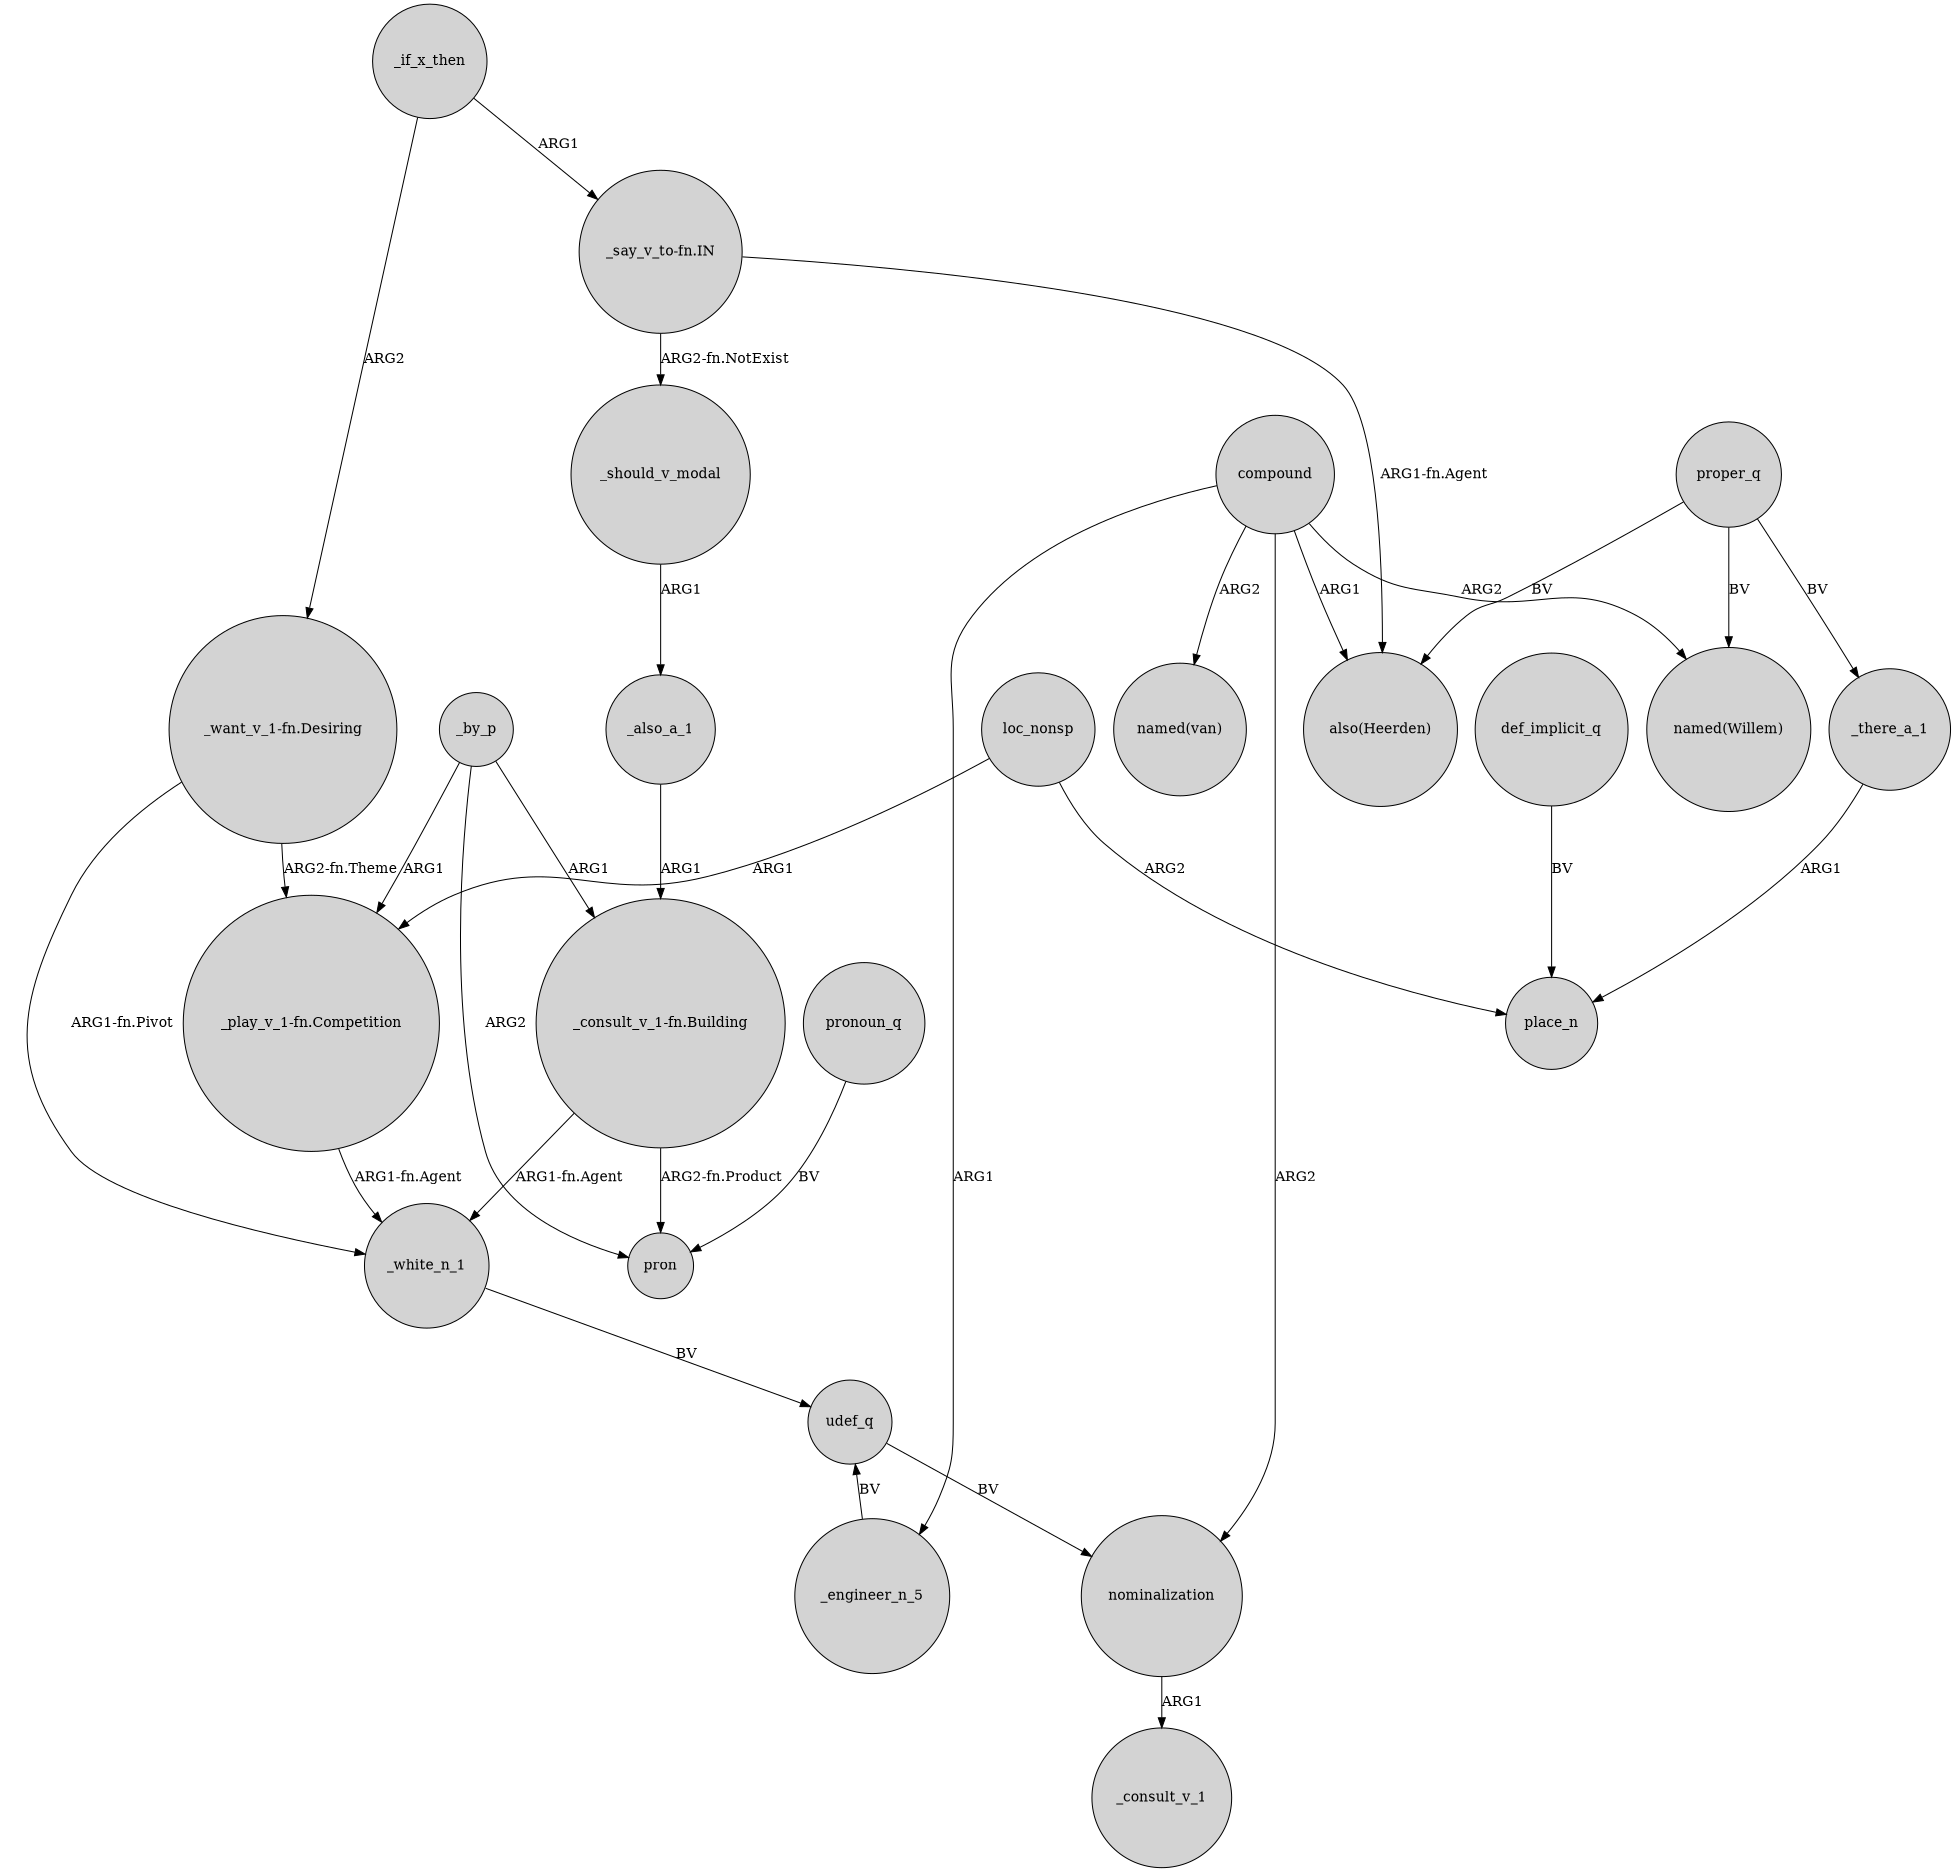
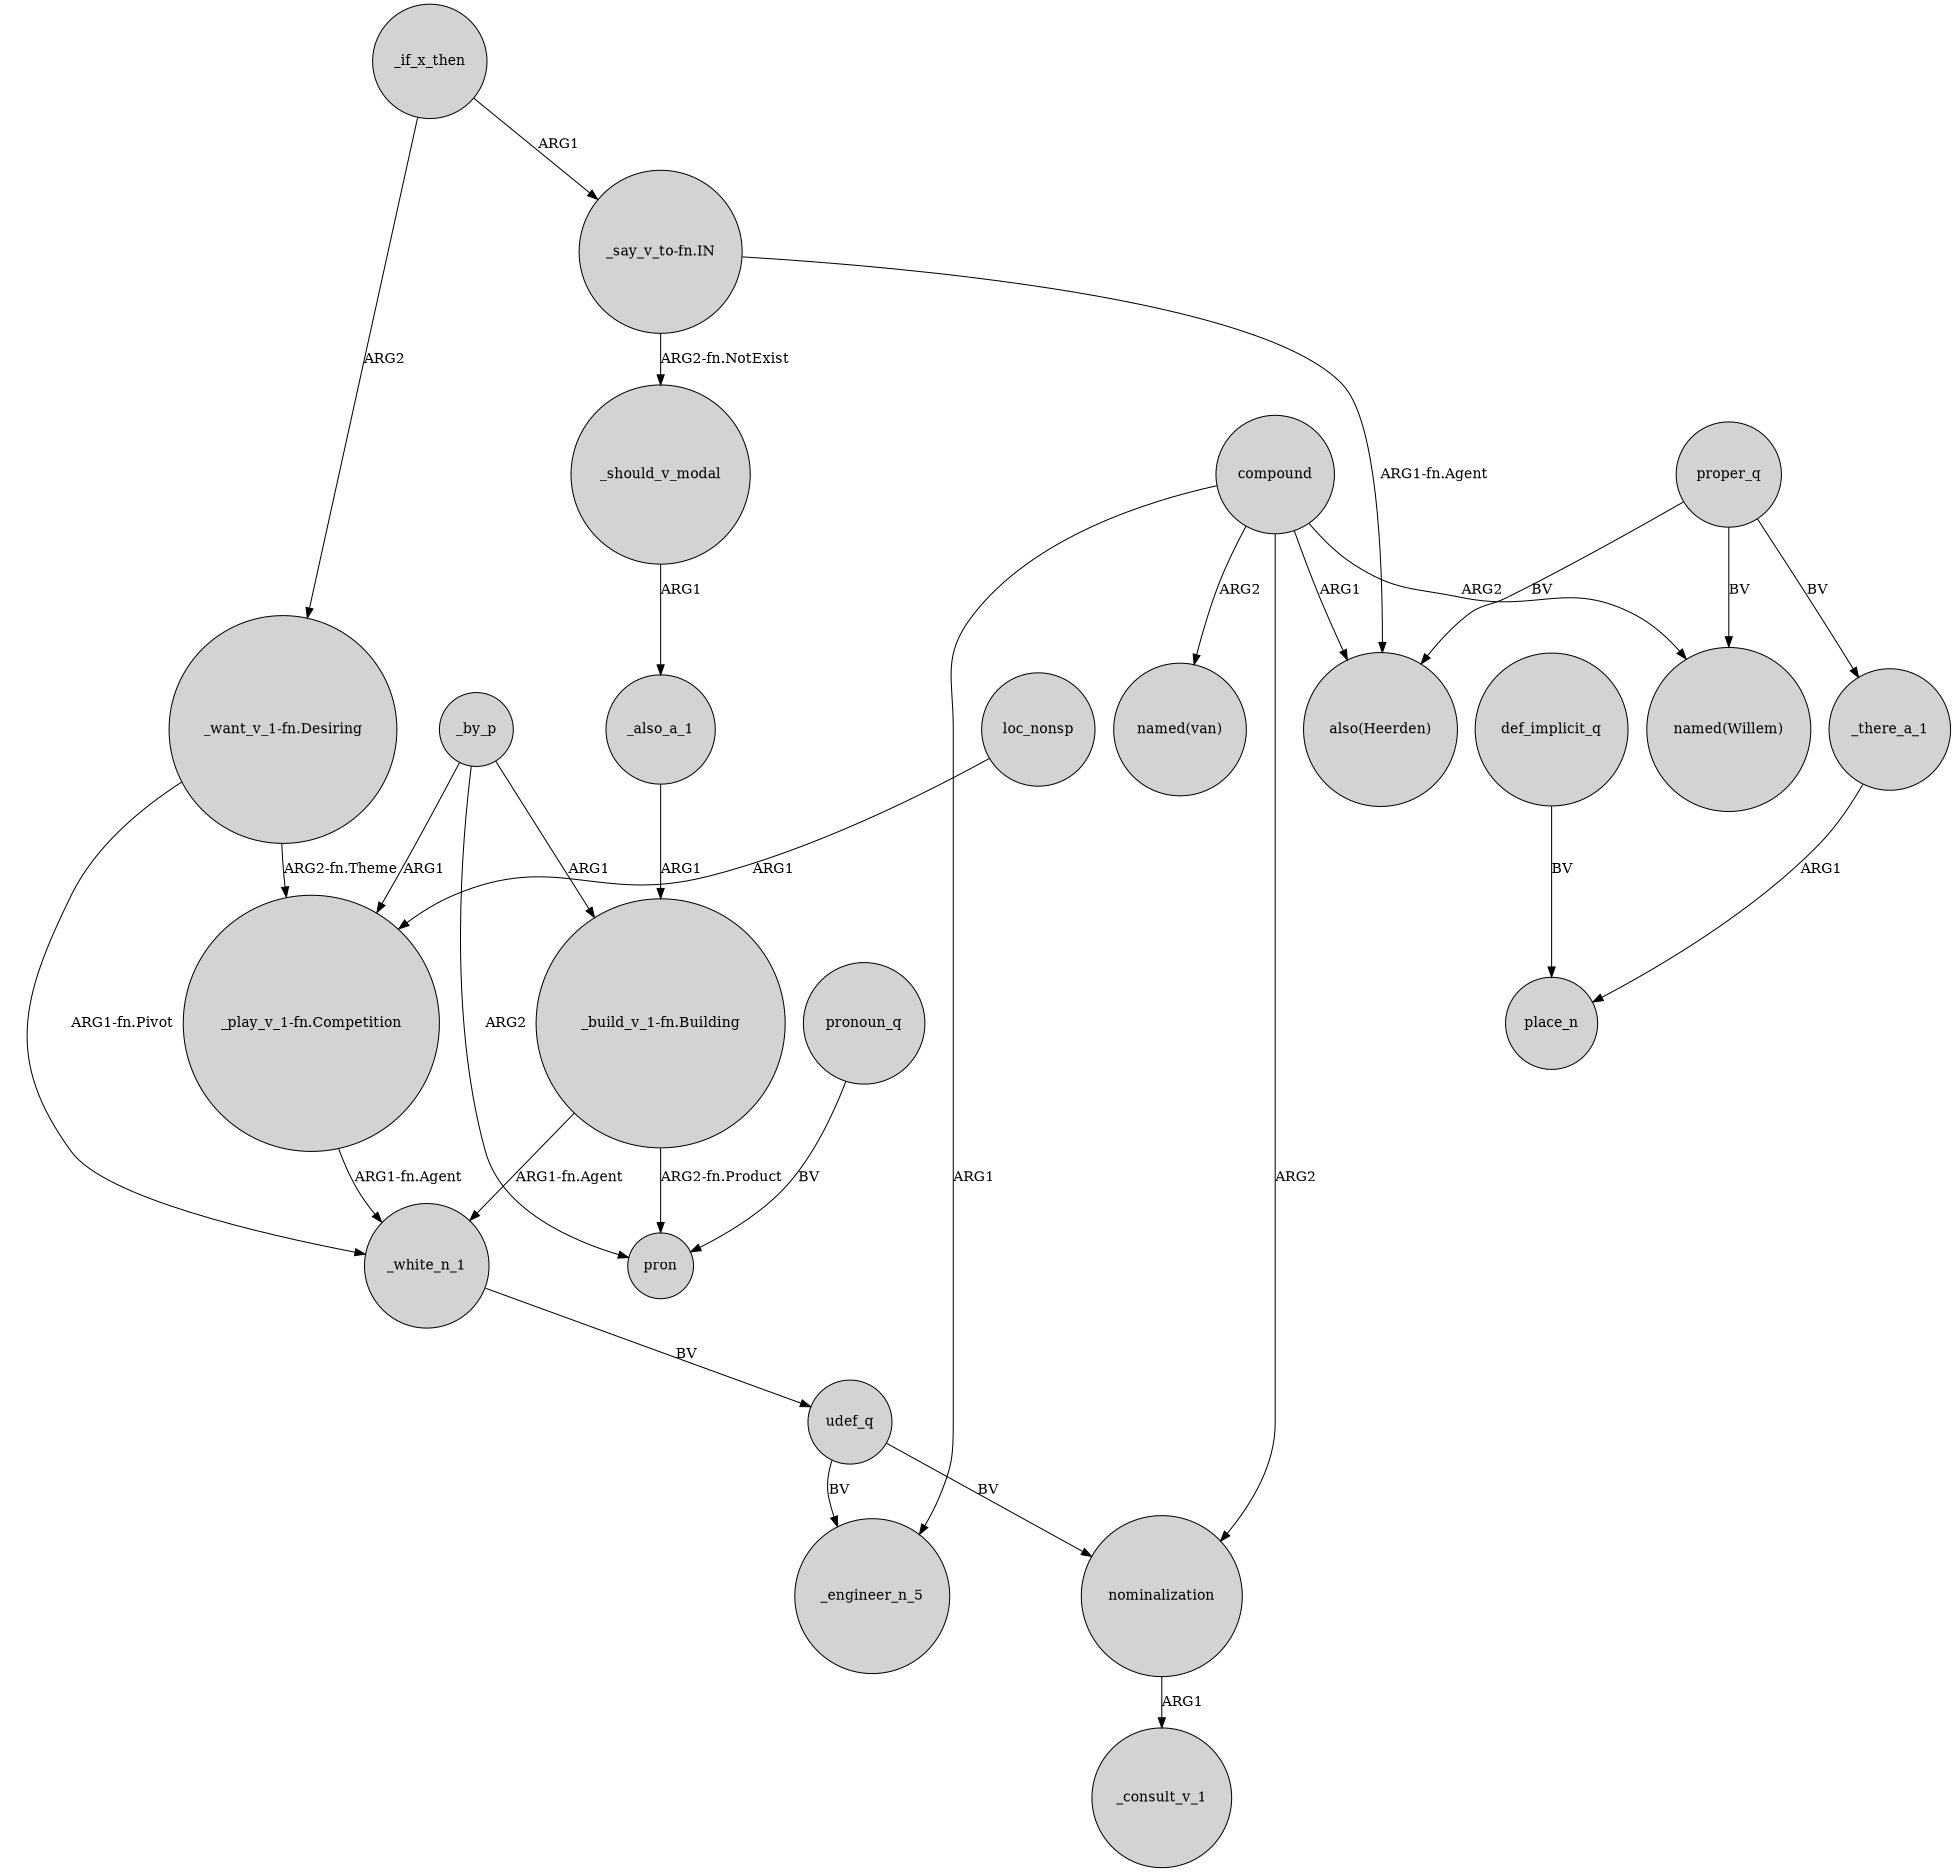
edge "loc_nonsp" -> "place_n": removed, label "ARG2"
node "_consult_v_1-fn.Building": label "_consult_v_1-fn.Building" -> "_build_v_1-fn.Building"
edge "_engineer_n_5" -> "udef_q": reversed
